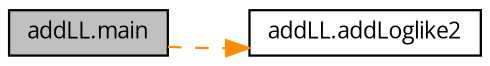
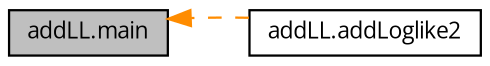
edge "addLL.main" -> "addLL.addLoglike2": reversed
